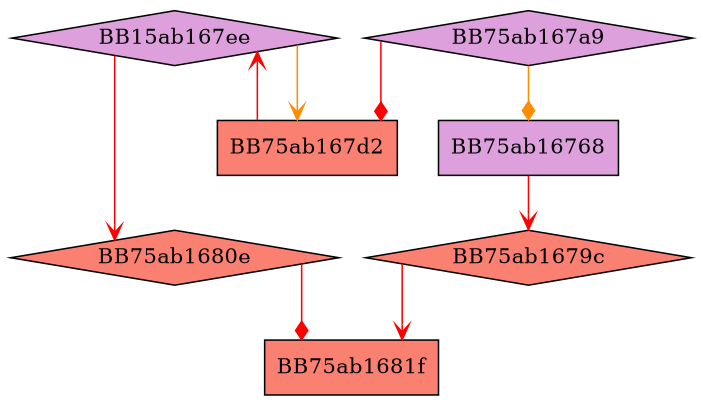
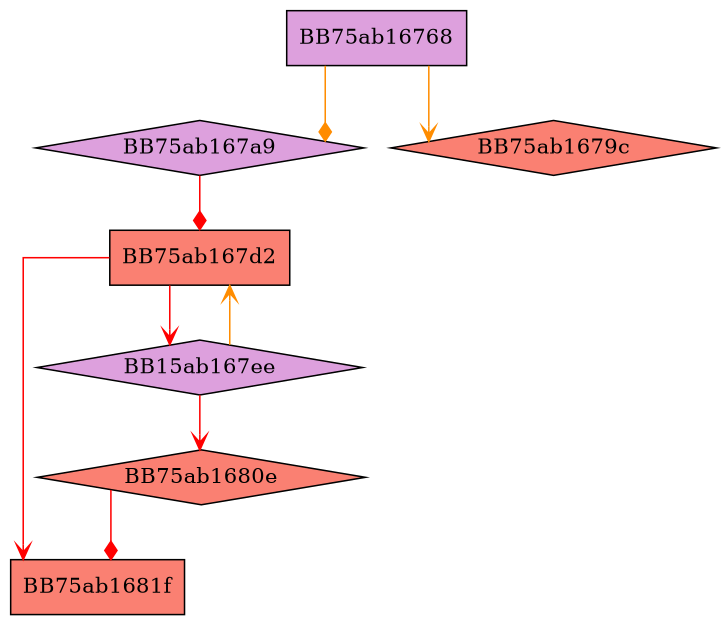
edge "BB75ab167a9" -> "BB75ab16768": reversed
edge "BB75ab16768" -> "BB75ab1679c": color red -> darkorange
edge "BB75ab1679c" -> "BB75ab1681f": now "BB75ab167d2" -> "BB75ab1681f"
